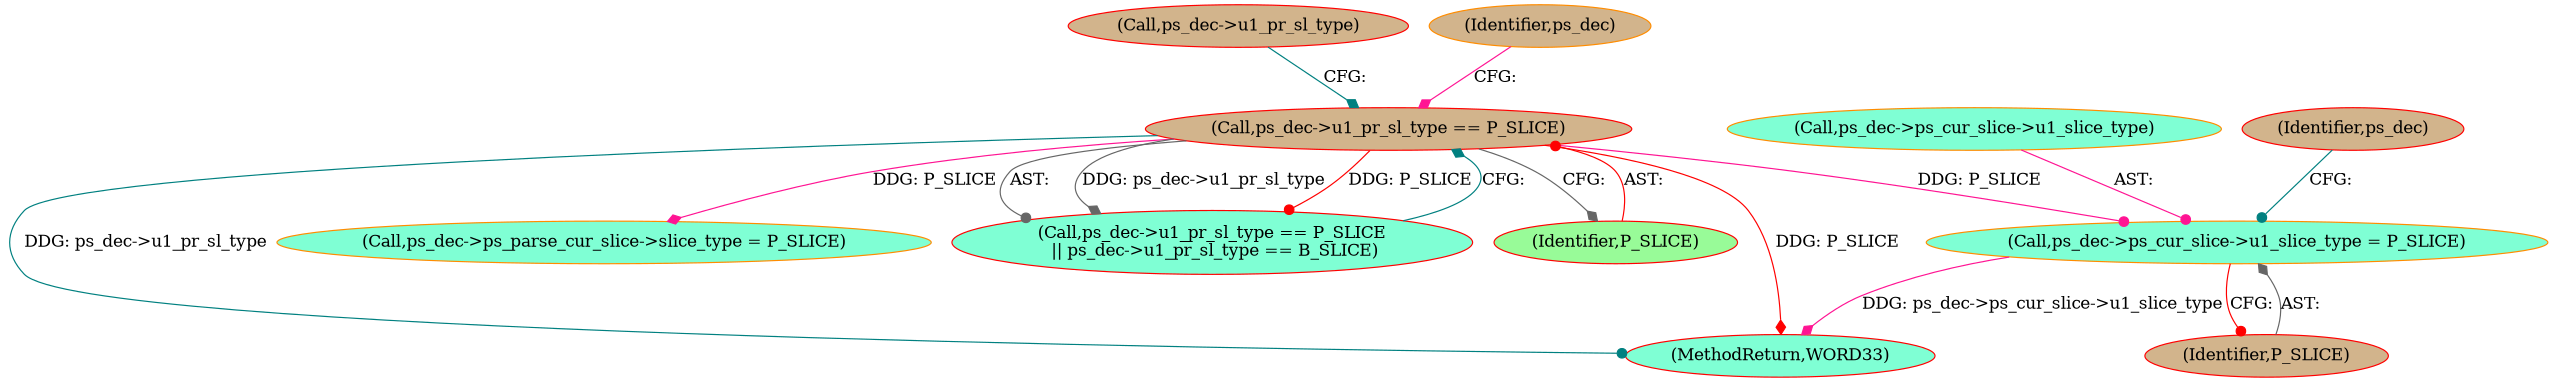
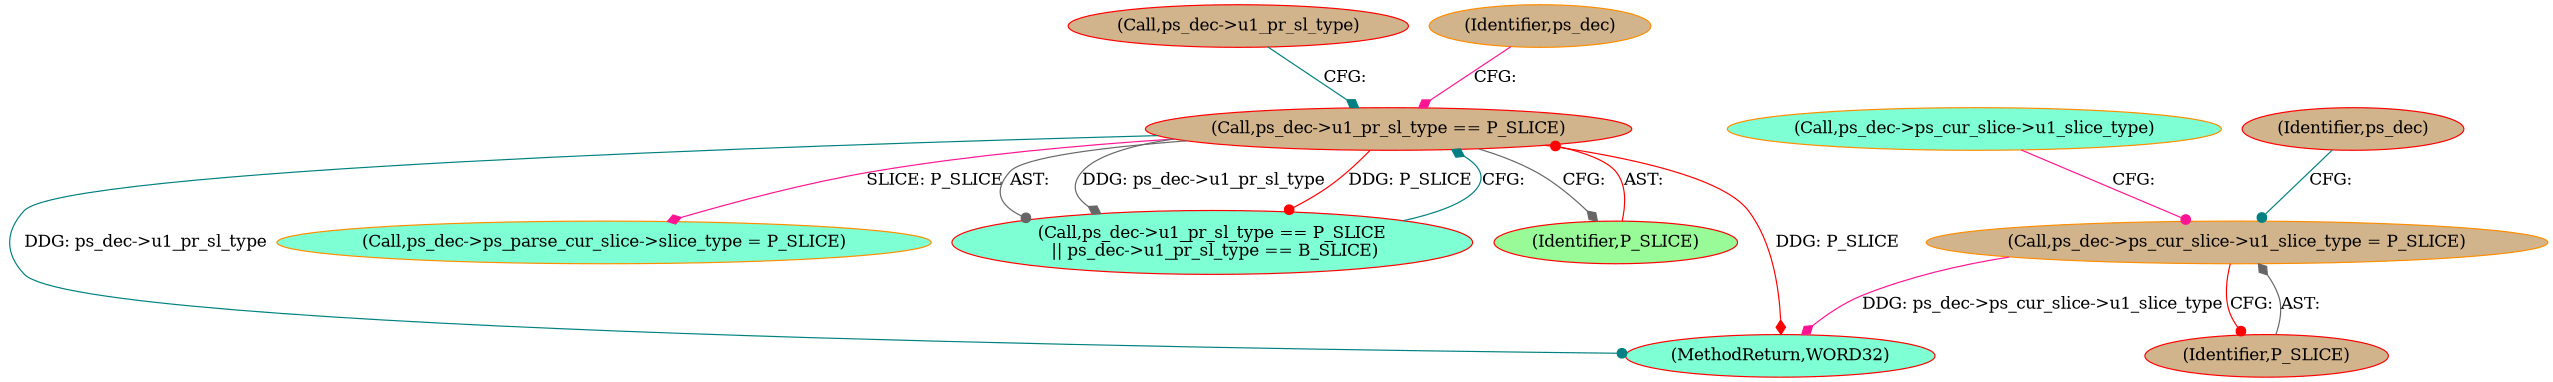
edge "(Call,ps_dec->u1_pr_sl_type == P_SLICE)" -> "(Call,ps_dec->ps_cur_slice->u1_slice_type = P_SLICE)": removed, label "DDG: P_SLICE"
edge "(Call,ps_dec->u1_pr_sl_type == P_SLICE)" -> "(Call,ps_dec->ps_parse_cur_slice->slice_type = P_SLICE)": label "DDG: P_SLICE" -> "SLICE: P_SLICE"
edge "(Call,ps_dec->ps_cur_slice->u1_slice_type)" -> "(Call,ps_dec->ps_cur_slice->u1_slice_type = P_SLICE)": label "AST: " -> "CFG: "
node "(Call,ps_dec->ps_cur_slice->u1_slice_type = P_SLICE)": fillcolor aquamarine -> tan
node "(MethodReturn,WORD33)": label "(MethodReturn,WORD33)" -> "(MethodReturn,WORD32)"
